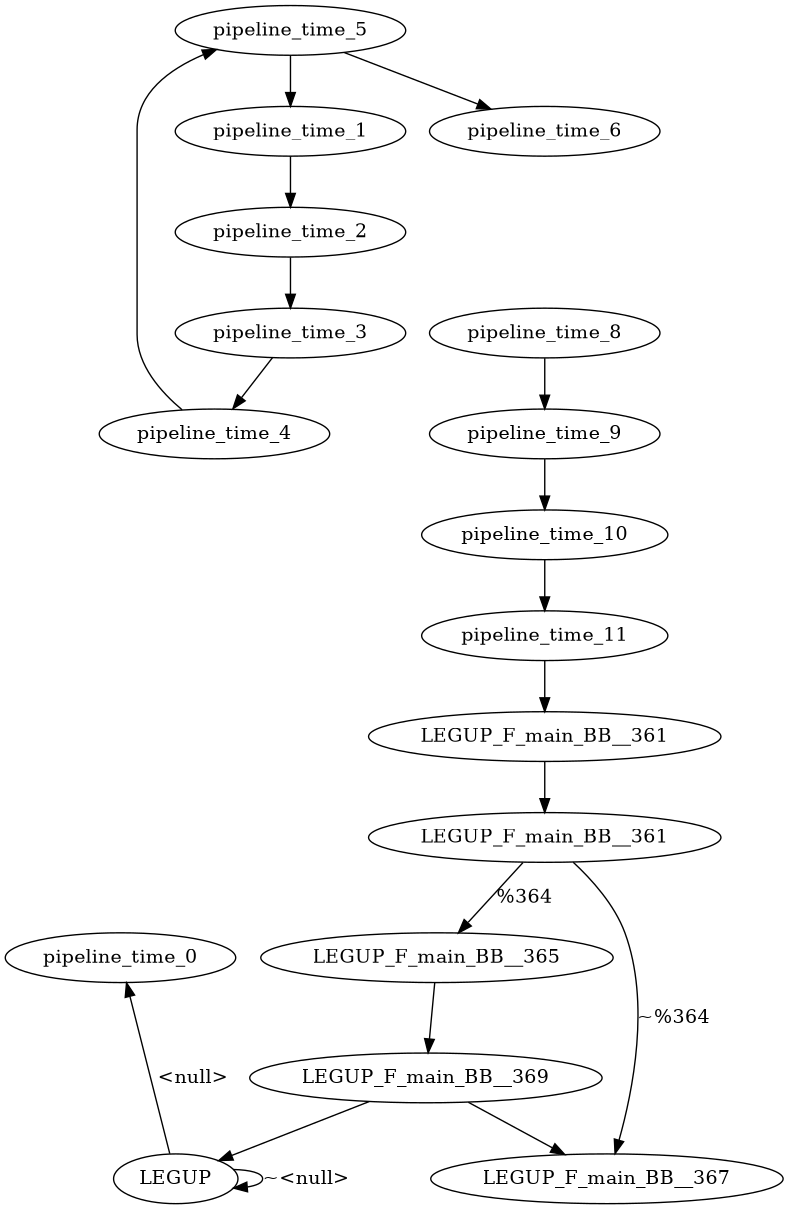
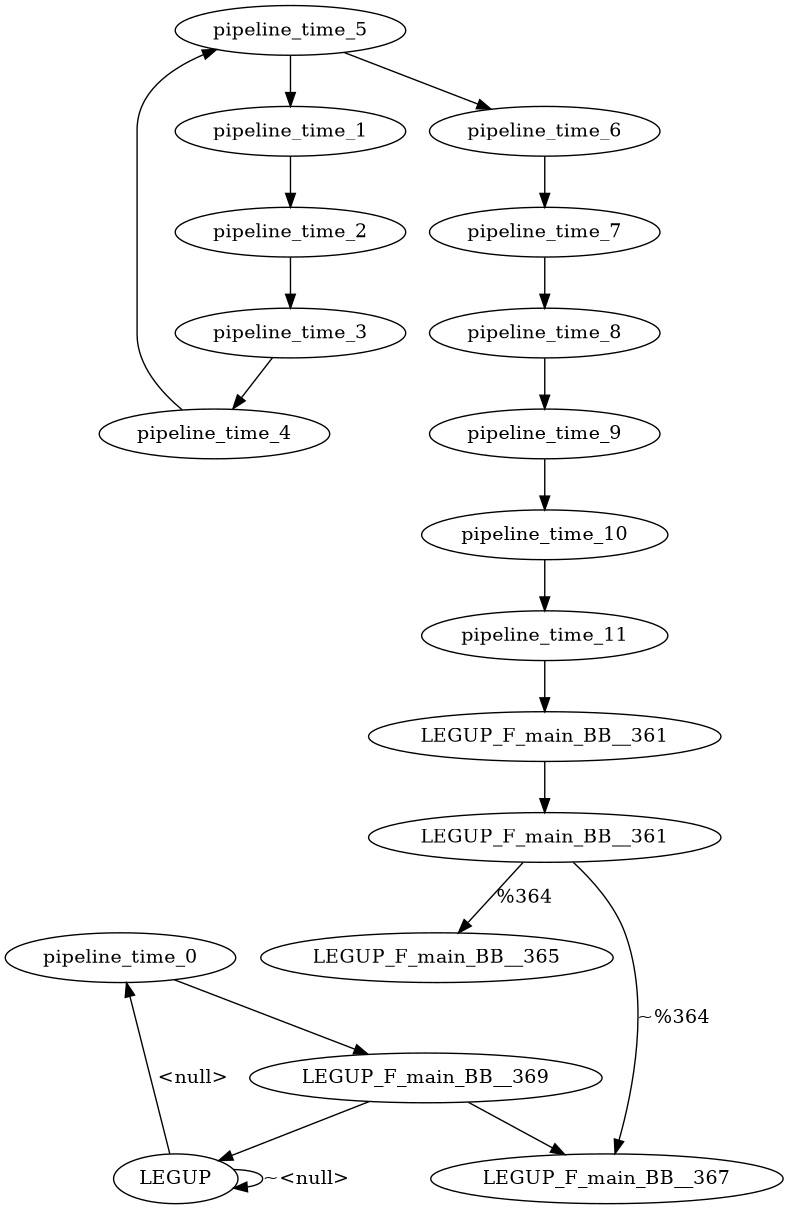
node "pipeline_time_7": added
edge "LEGUP_F_main_BB__365" -> "LEGUP_F_main_BB__369": now "pipeline_time_0" -> "LEGUP_F_main_BB__369"
